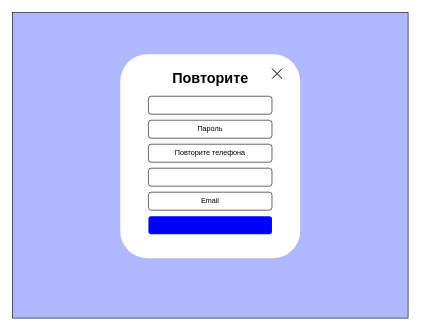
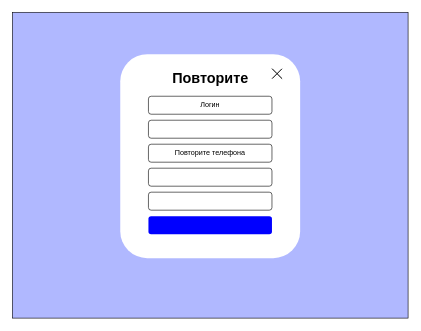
node "Логин": added
node "Пароль": removed
node "Email": removed
